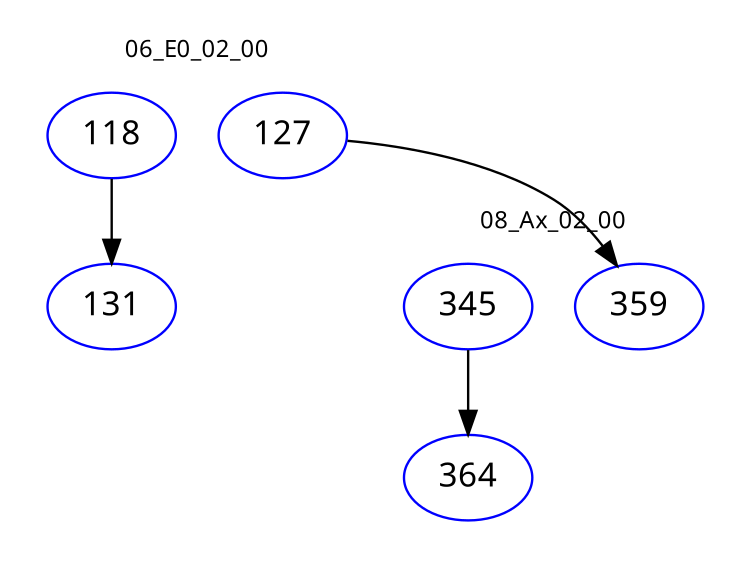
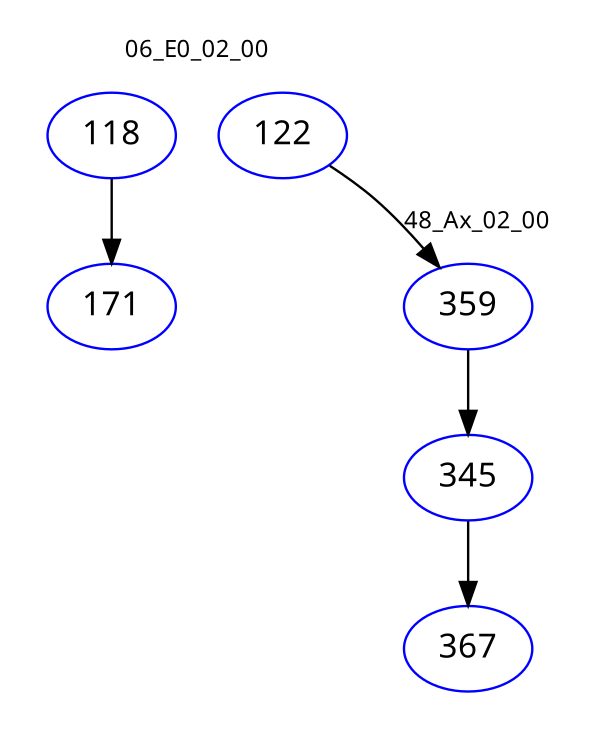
node "127": label "127" -> "122"
cluster "08_Ax_02_00": label "08_Ax_02_00" -> "48_Ax_02_00"
node "131": label "131" -> "171"
edge "359" -> "345": added
node "364": label "364" -> "367"
